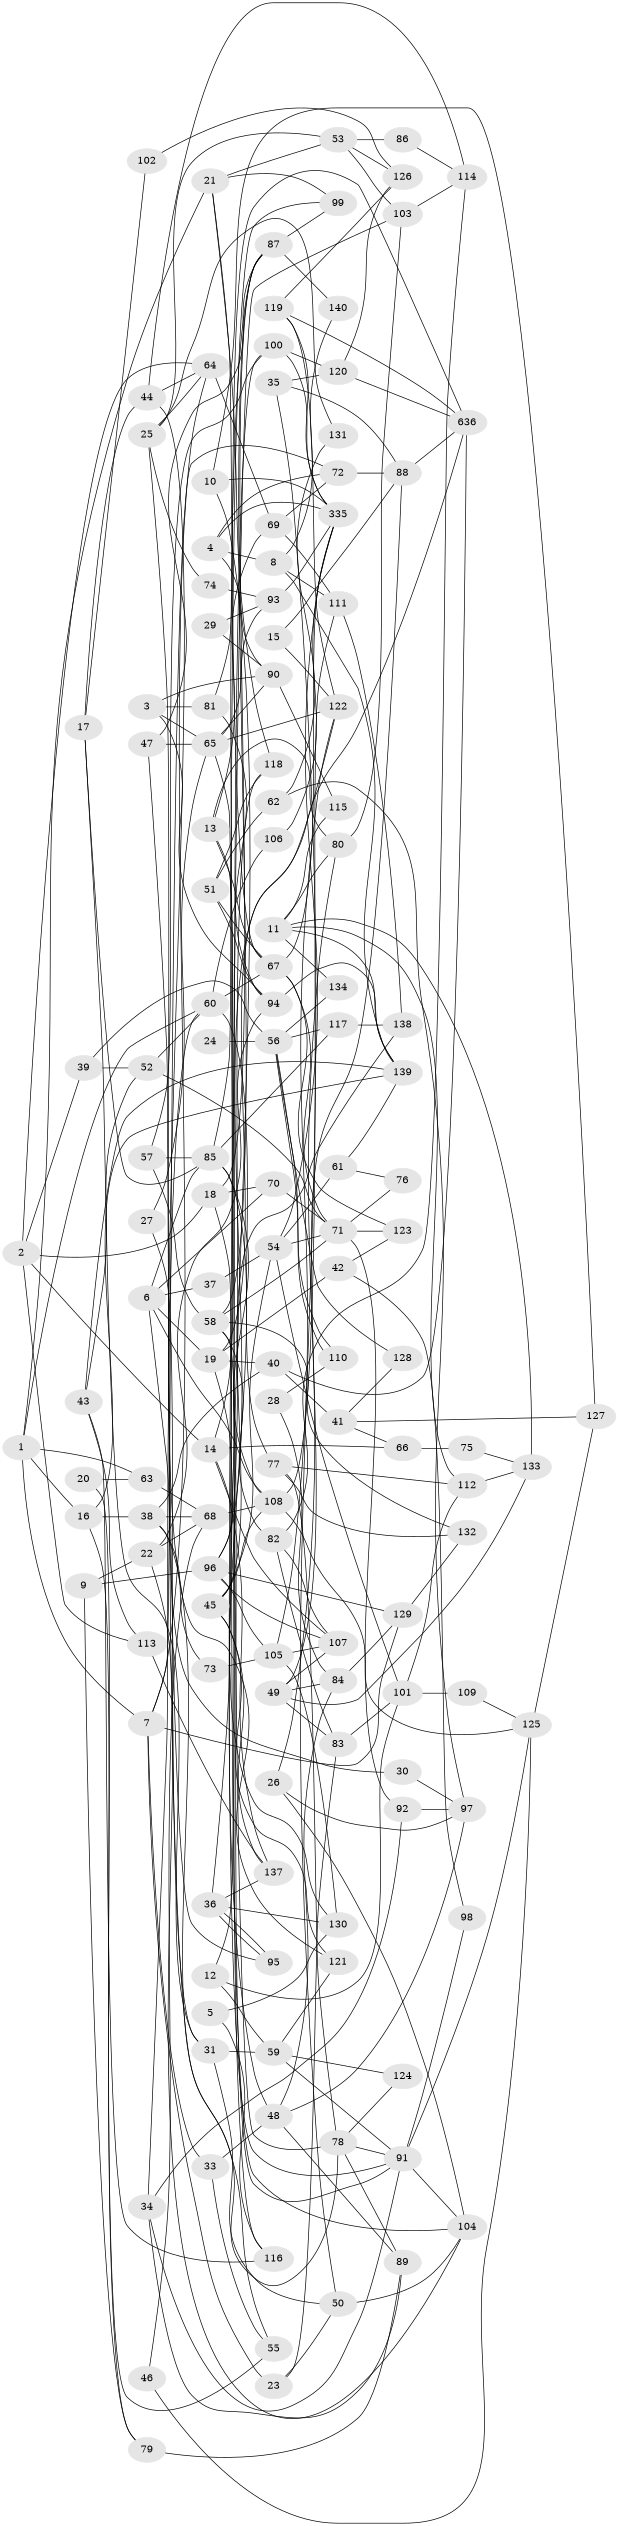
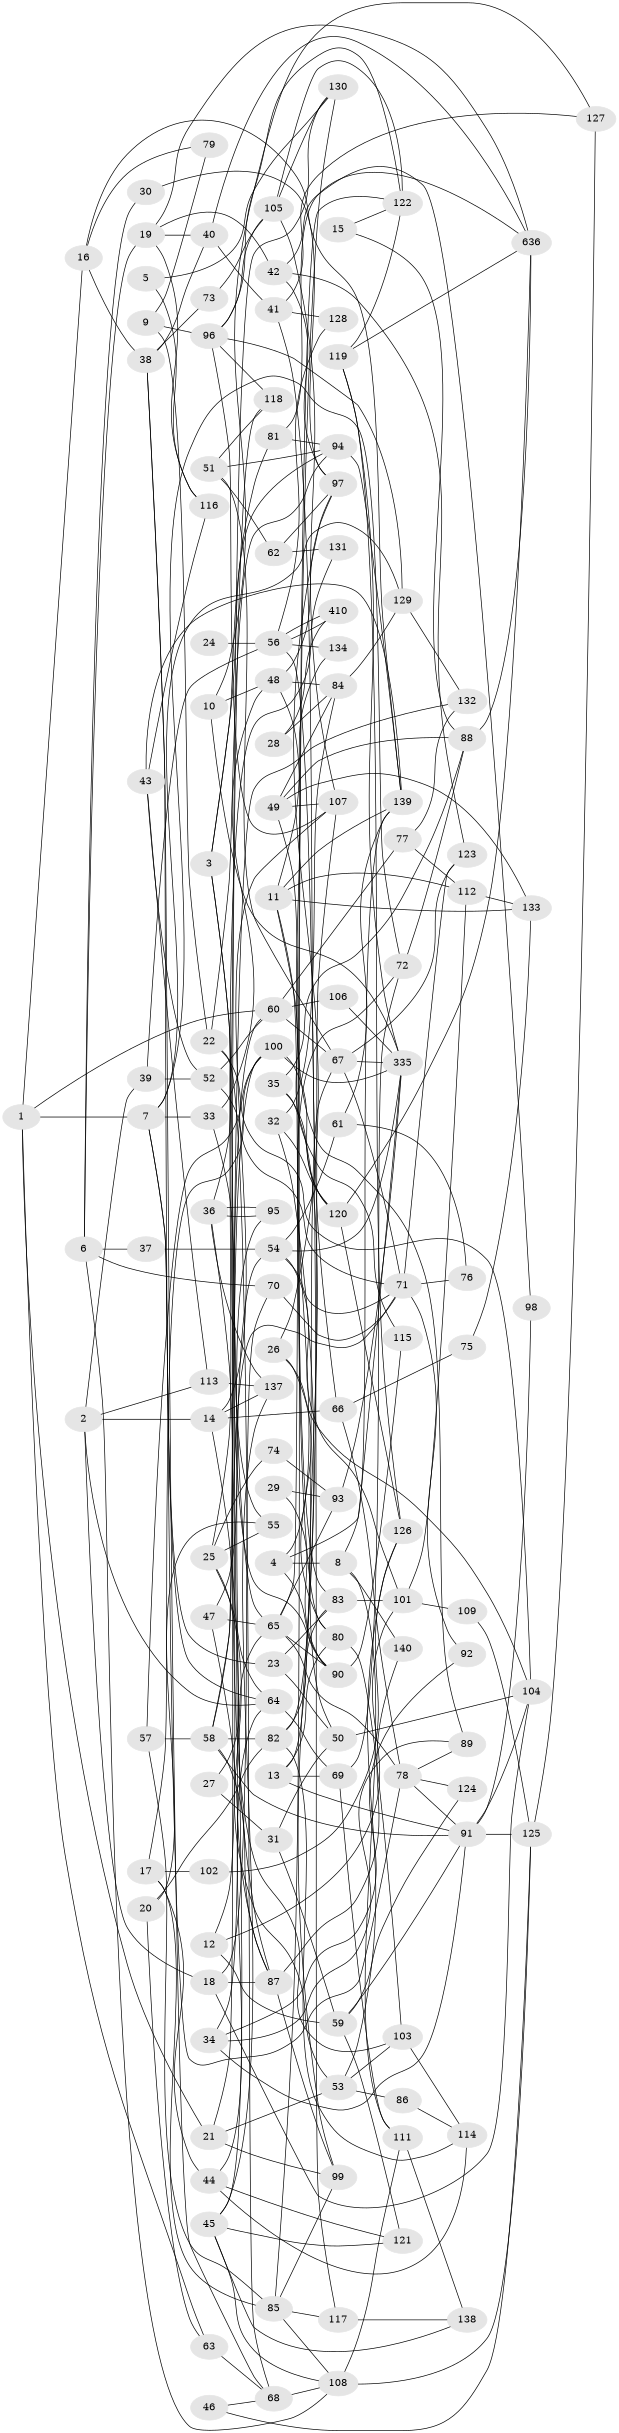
edge "21" -- "67": removed
node "32": added
edge "85" -- "6": removed
node "110": label "110" -> "410"
edge "17" -- "31": now "17" -- "100"
edge "77" -- "78": now "66" -- "78"
edge "92" -- "97": now "42" -- "97"
edge "82" -- "20": added
edge "89" -- "79": removed
